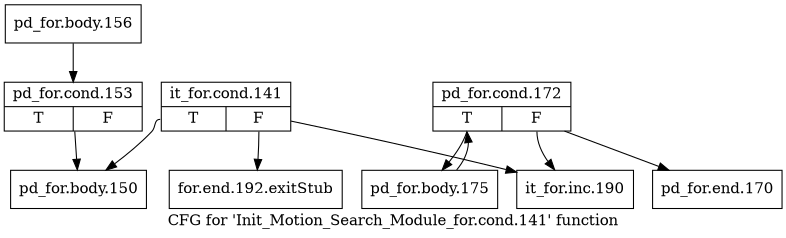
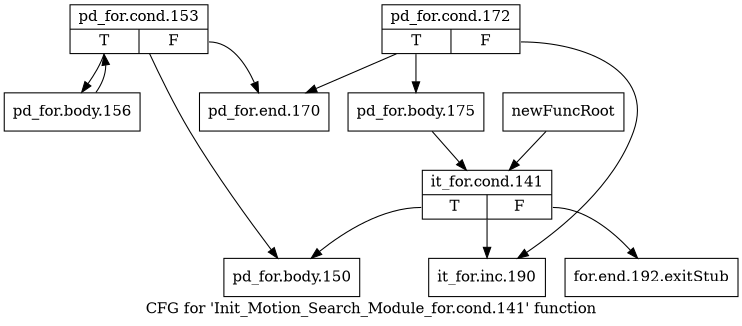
edge "pd_for.cond.153" -> "pd_for.end.170": added
edge "pd_for.cond.153" -> "pd_for.body.156": added
node "newFuncRoot": added
edge "pd_for.body.175" -> "pd_for.cond.172": now "pd_for.body.175" -> "it_for.cond.141"
